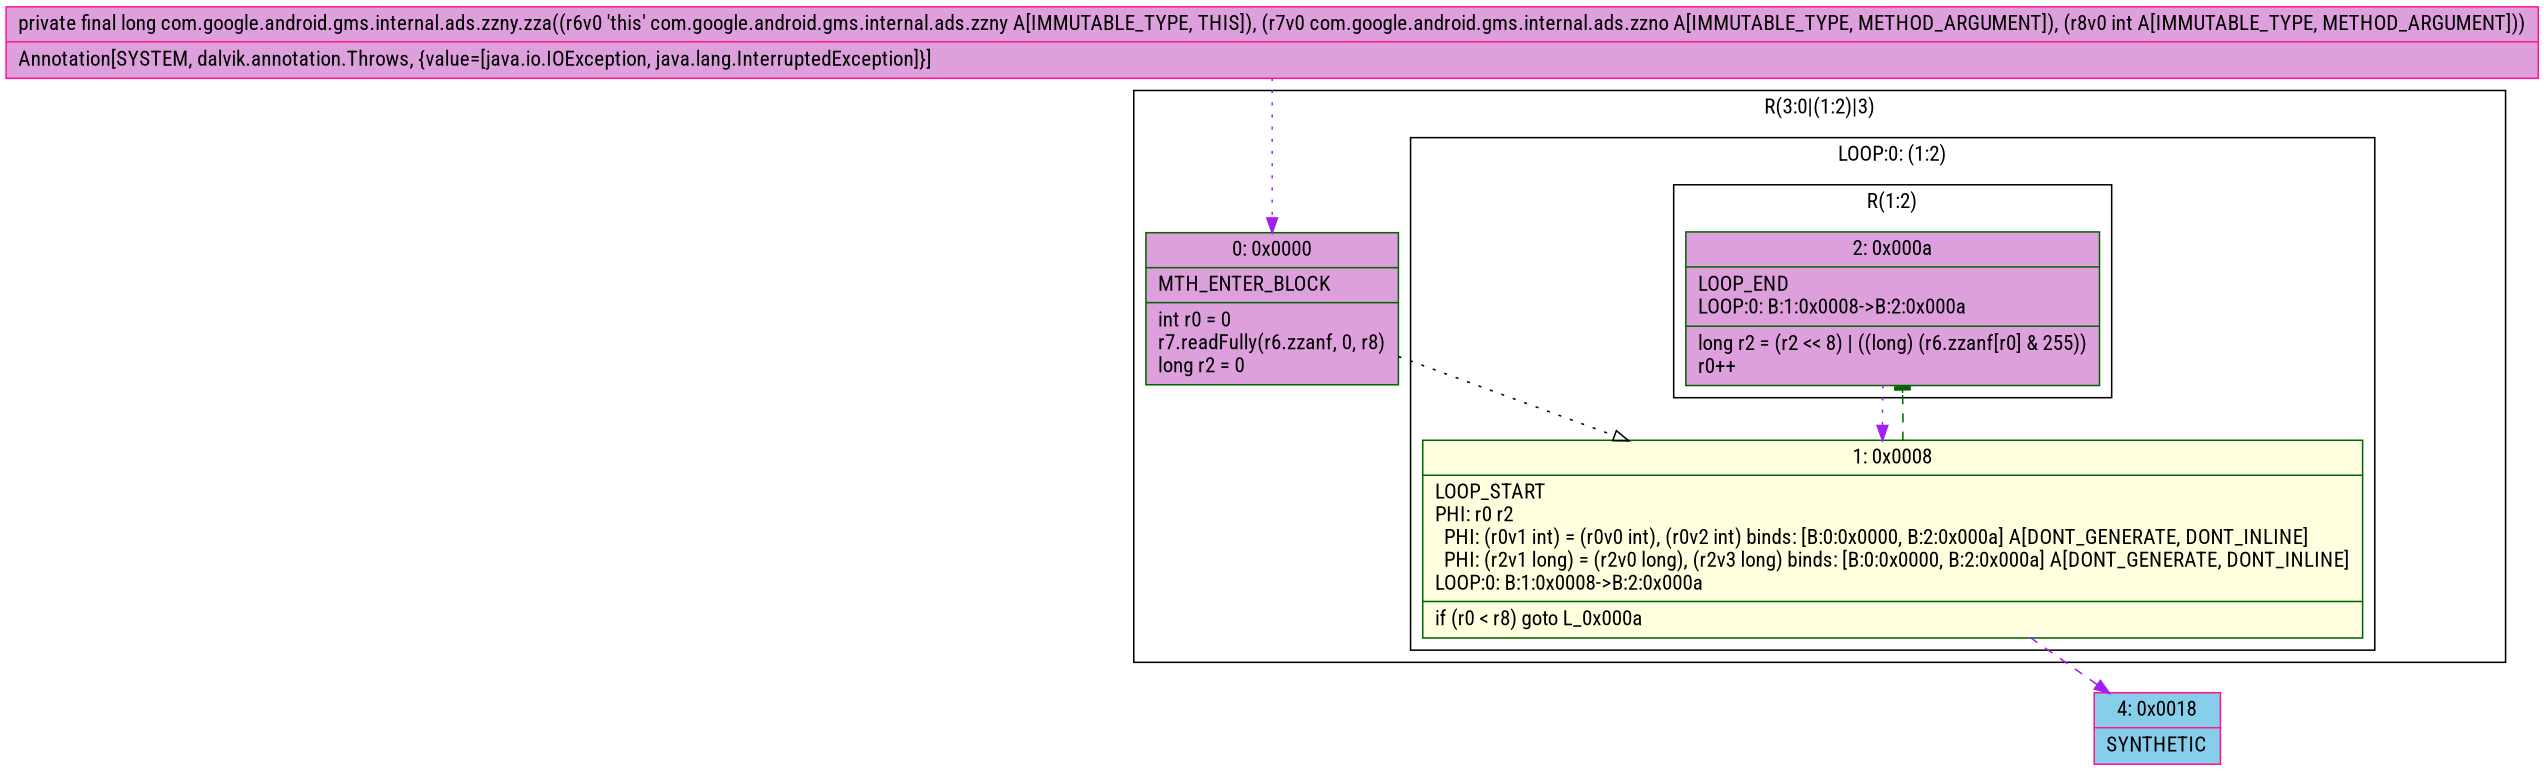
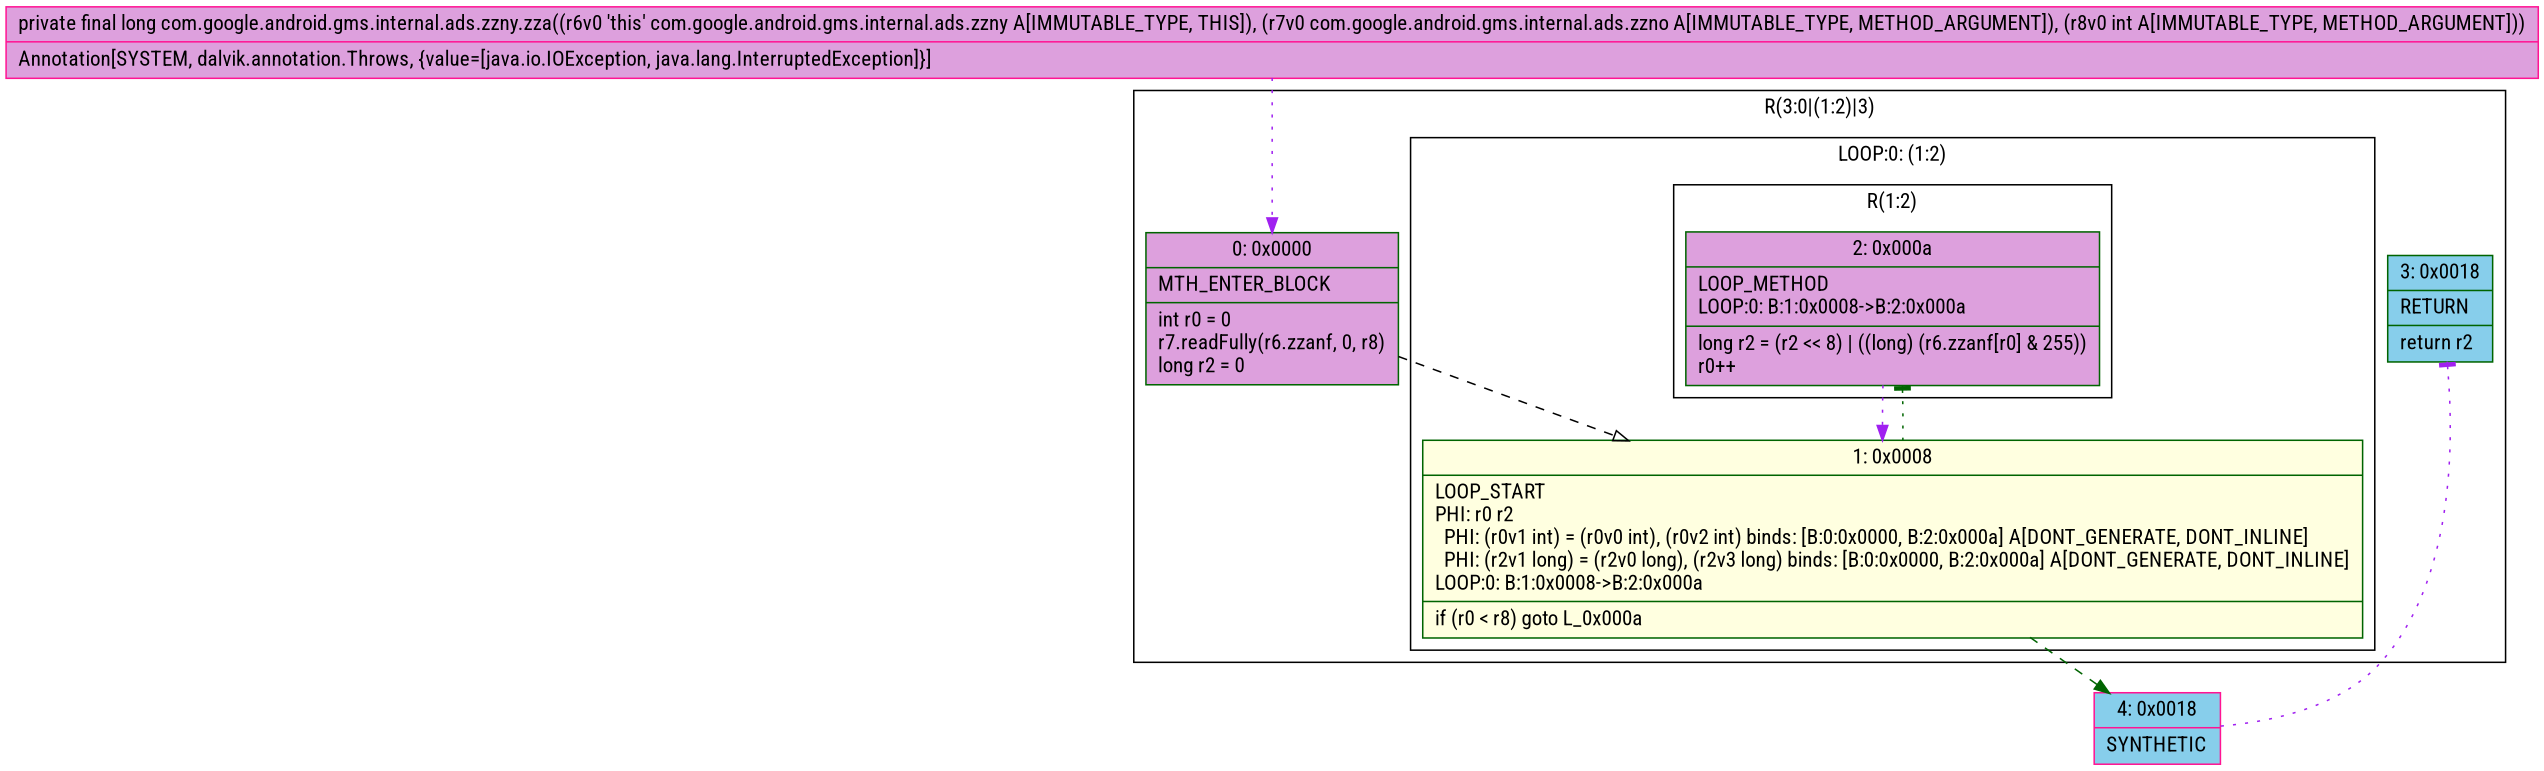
node "2: 0x000a": text "LOOP_END" -> "LOOP_METHOD"
node "3: 0x0018": added
edge "0: 0x0000" -> "1: 0x0008": style dotted -> dashed
edge "1: 0x0008" -> "2: 0x000a": style dashed -> dotted
edge "1: 0x0008" -> "4: 0x0018": color purple -> darkgreen
